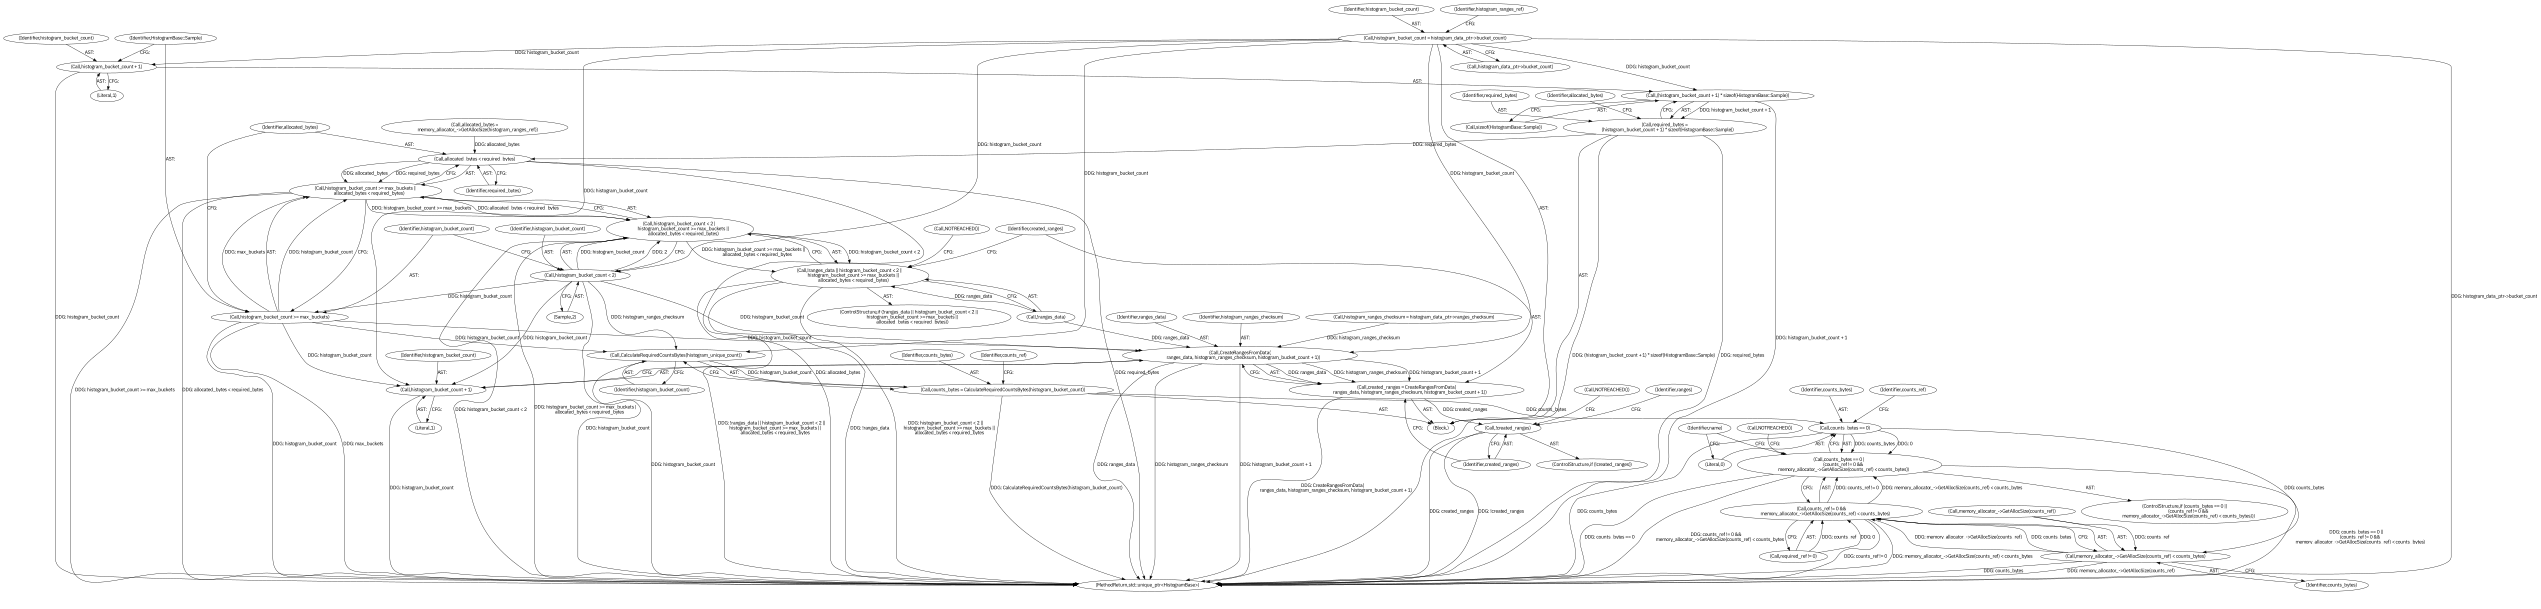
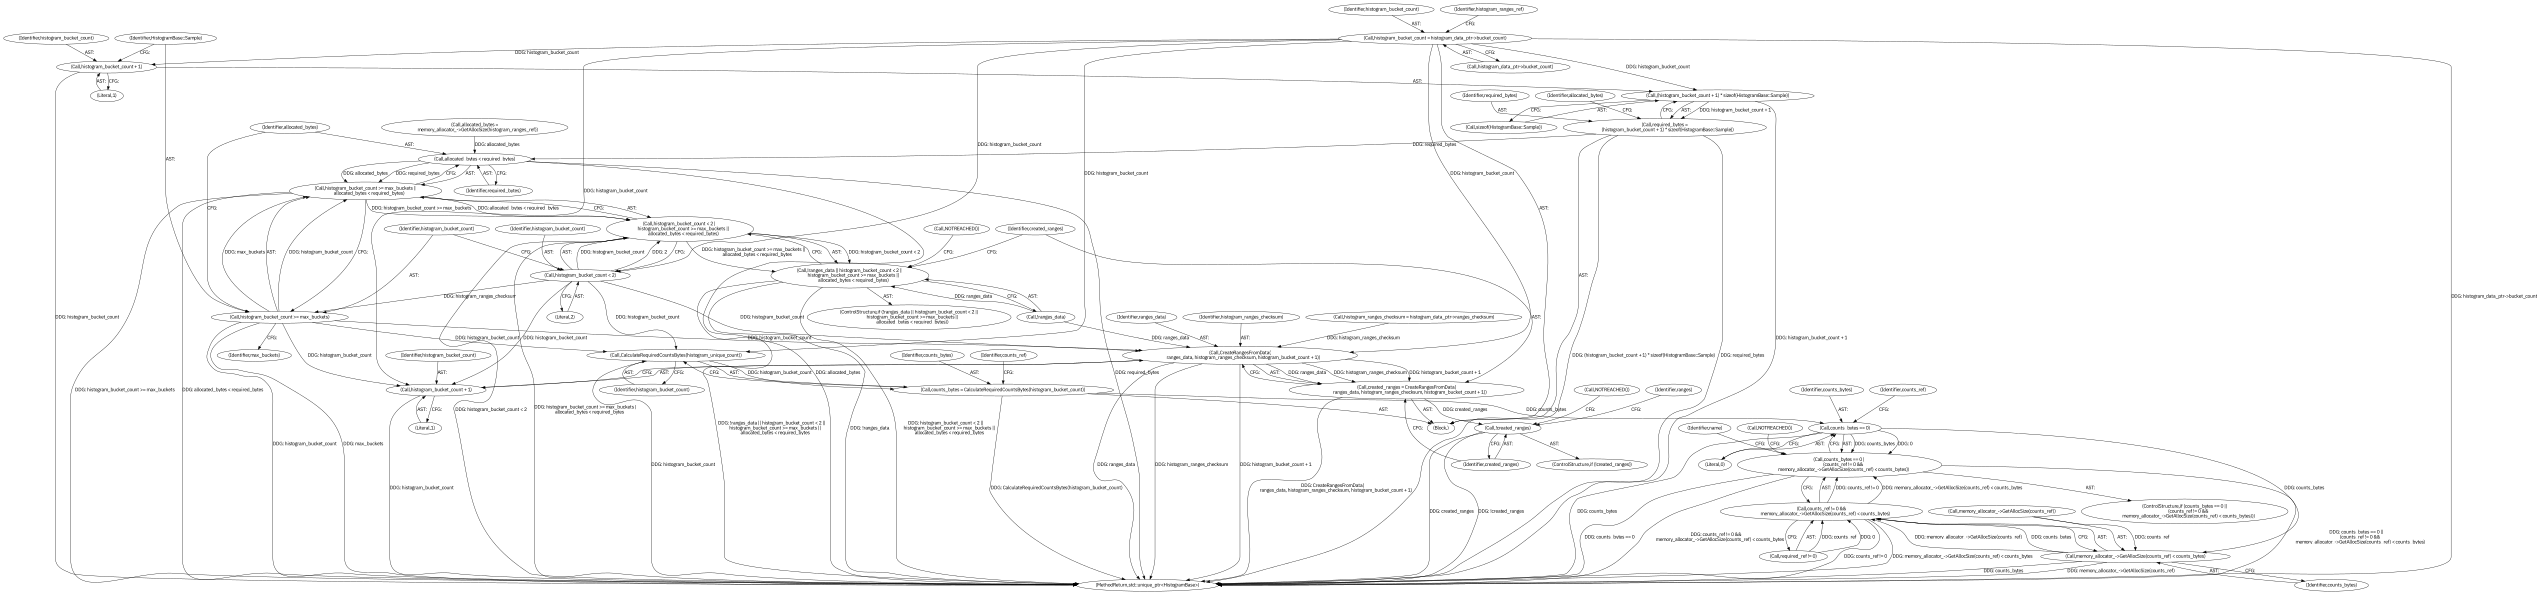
edge "(Call,histogram_bucket_count < 2)" -> "(Call,histogram_bucket_count >= max_buckets)": label "DDG: histogram_bucket_count" -> "DDG: histogram_ranges_checksum"
node "(Sample,2)": label "(Sample,2)" -> "(Literal,2)"
edge "(Call,histogram_bucket_count < 2)" -> "(Call,CalculateRequiredCountsBytes(histogram_unique_count))": label "DDG: histogram_ranges_checksum" -> "DDG: histogram_bucket_count"
node "(Identifier,max_buckets)": added
edge "(Identifier,name)" -> "(Literal,0)": now "(Call,counts_bytes == 0)" -> "(Literal,0)"
edge "(Call,histogram_bucket_count < 2)" -> "(MethodReturn,std::unique_ptr<HistogramBase>)": removed, label "DDG: histogram_bucket_count"
